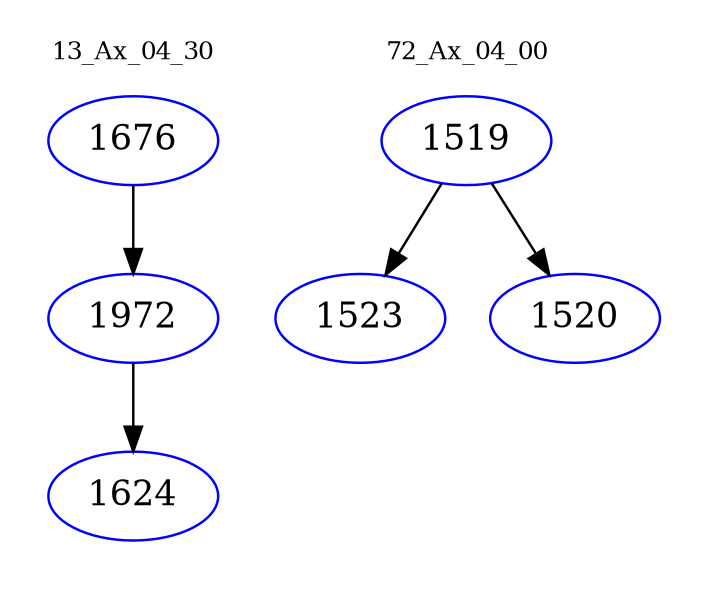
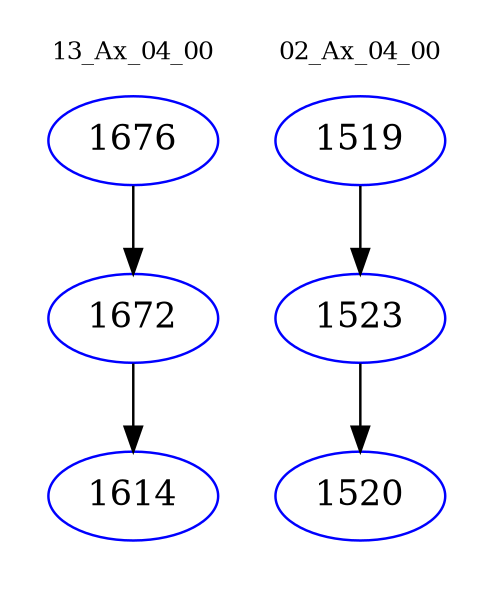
cluster "13_Ax_04_30": label "13_Ax_04_30" -> "13_Ax_04_00"
cluster "72_Ax_04_00": label "72_Ax_04_00" -> "02_Ax_04_00"
edge "1519" -> "1520": now "1523" -> "1520"
node "1972": label "1972" -> "1672"
node "1624": label "1624" -> "1614"
